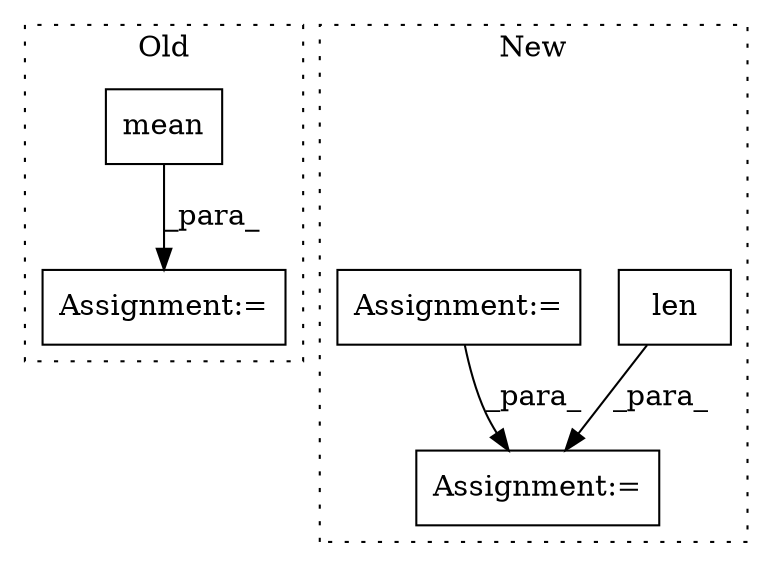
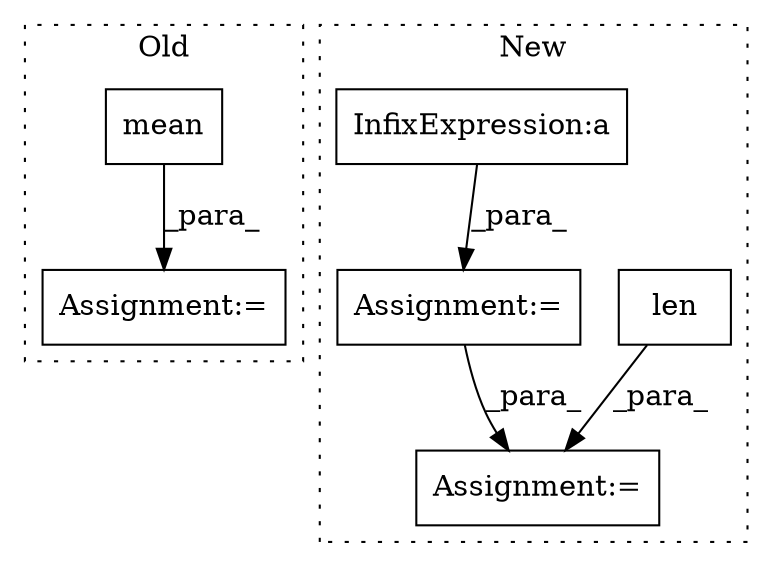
node "InfixExpression:a": added
